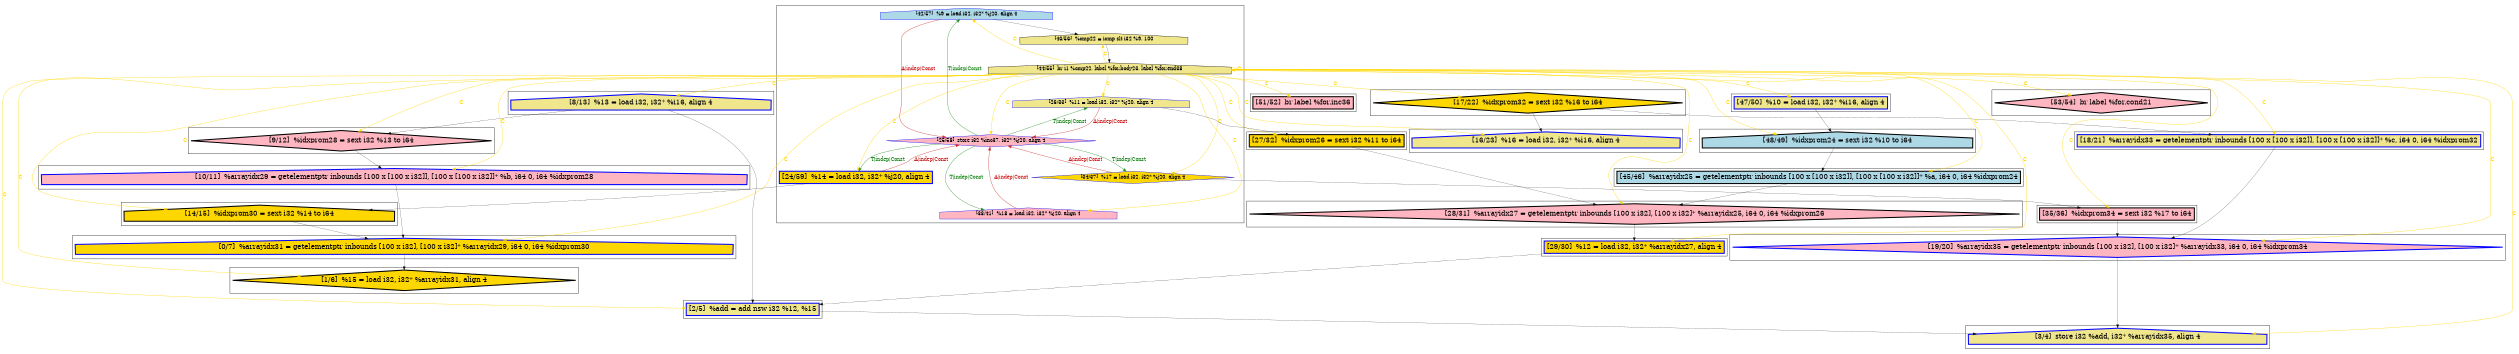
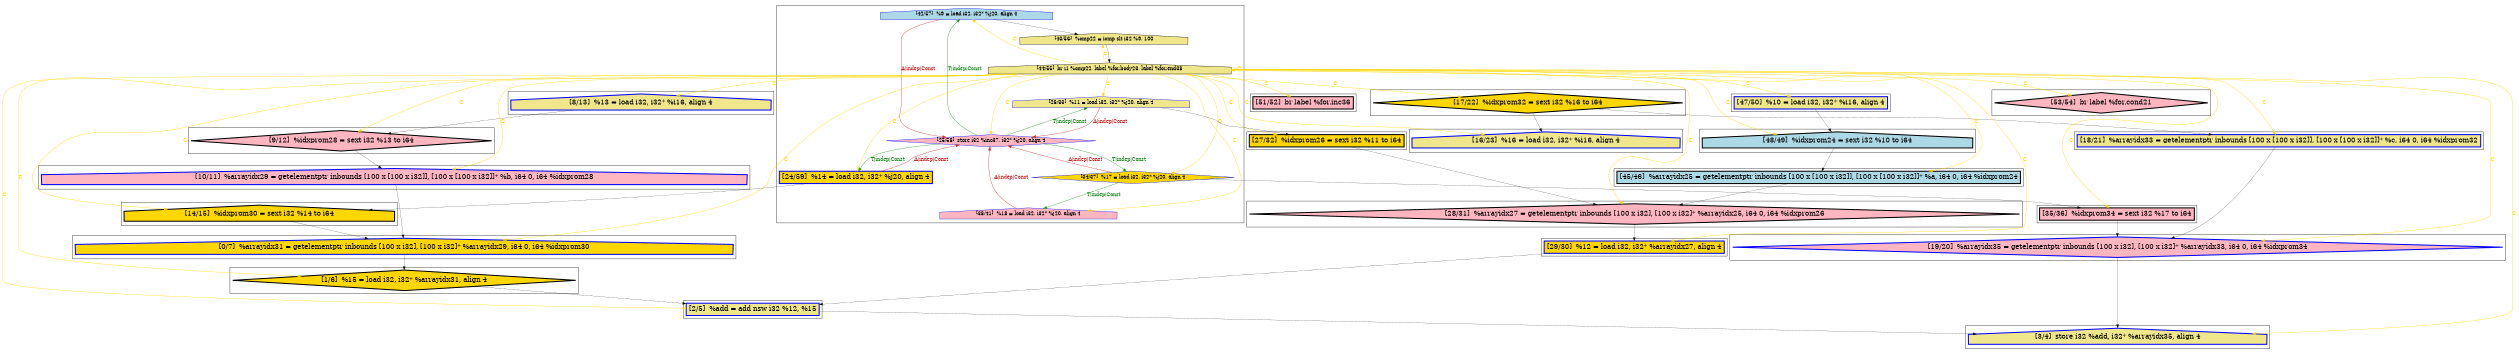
edge "[25/58]  store i32 %inc37, i32* %j20, align 4" -> "[38/41]  %18 = load i32, i32* %j20, align 4": now "[34/37]  %17 = load i32, i32* %j20, align 4" -> "[38/41]  %18 = load i32, i32* %j20, align 4"
edge "[8/13]  %13 = load i32, i32* %i16, align 4" -> "[2/5]  %add = add nsw i32 %12, %15": now "[1/6]  %15 = load i32, i32* %arrayidx31, align 4" -> "[2/5]  %add = add nsw i32 %12, %15"
